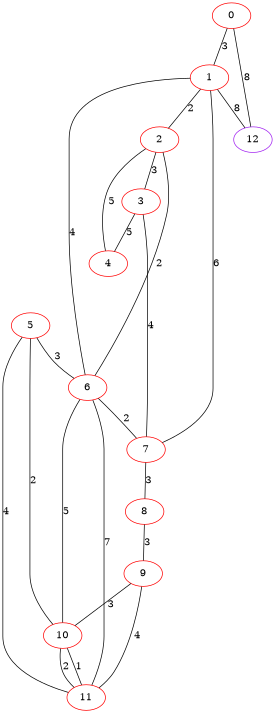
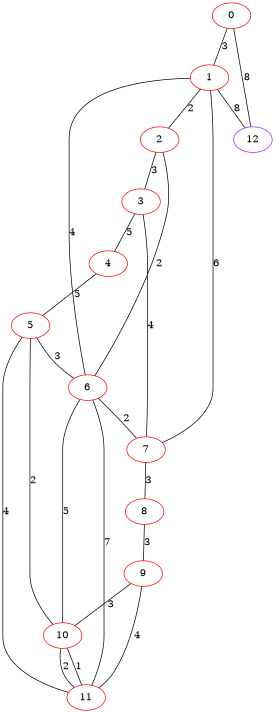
edge "2" -- "4": now "5" -- "4"
